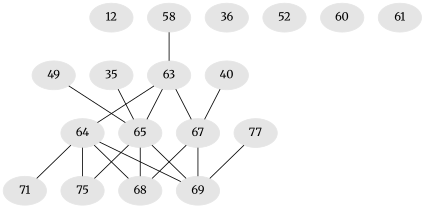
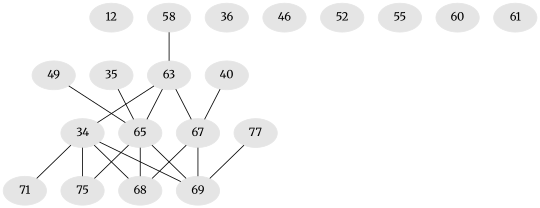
node "46": added
node "55": added
node "64": label "64" -> "34"
